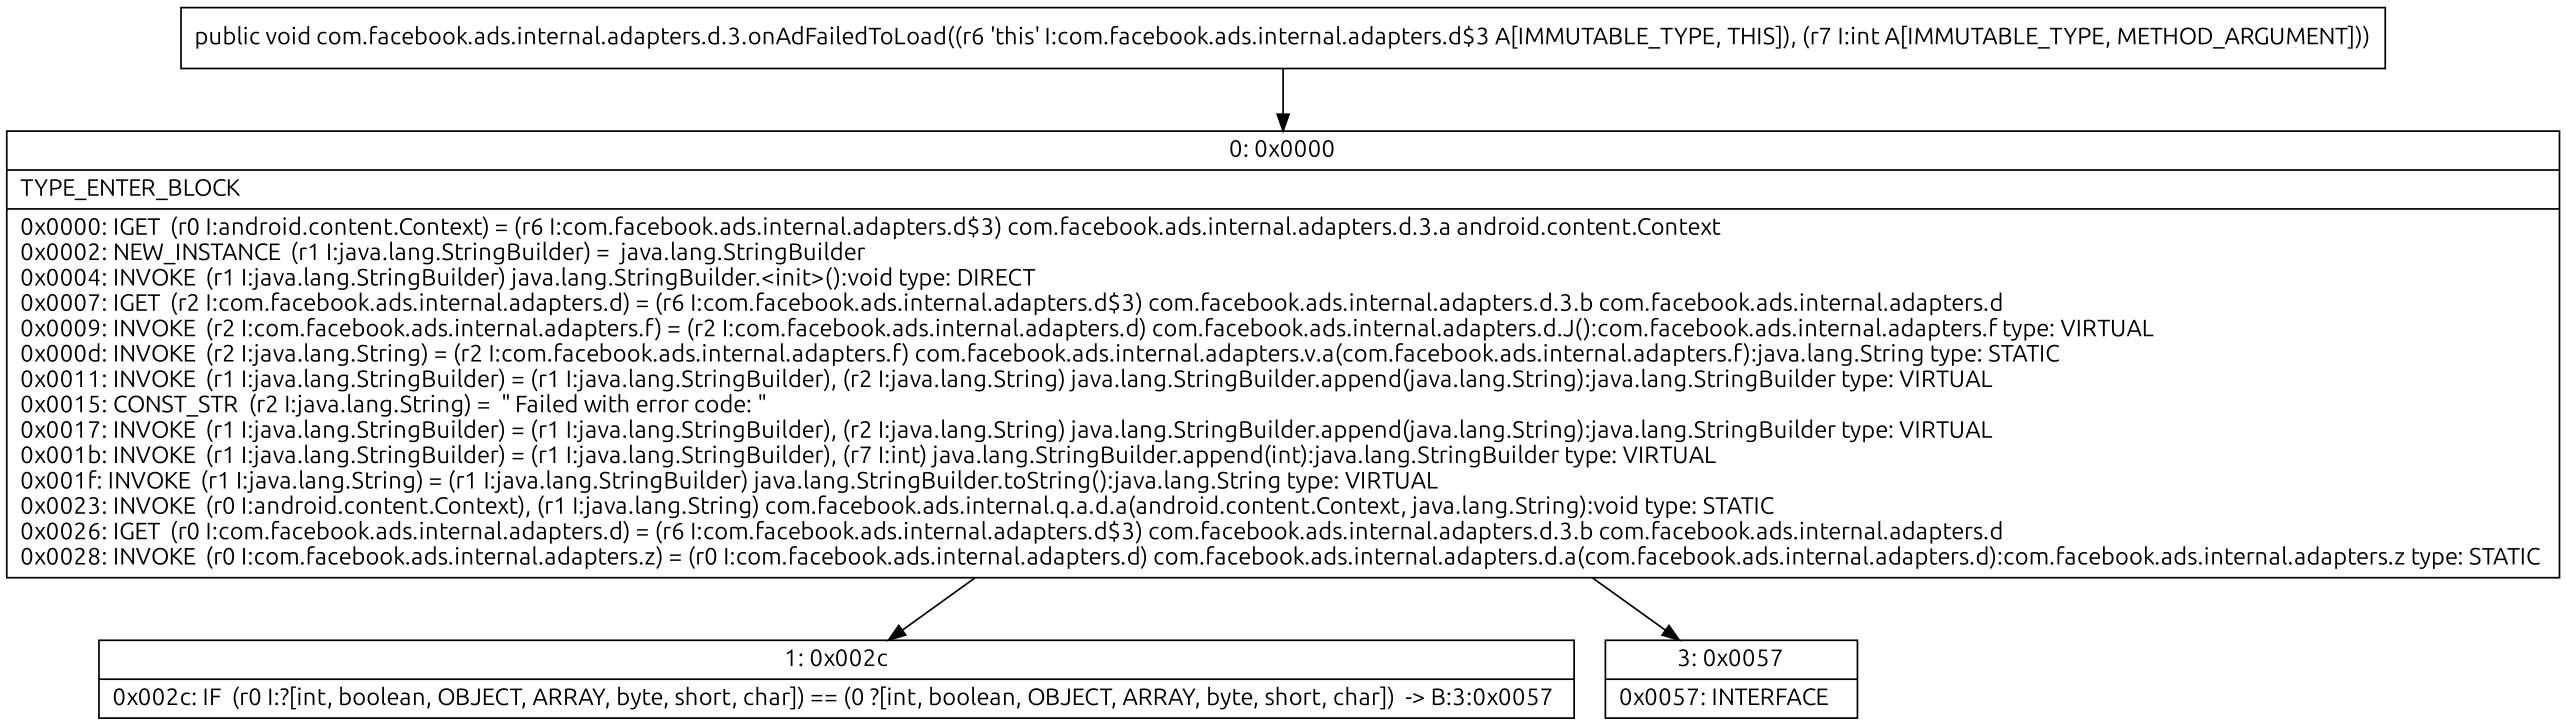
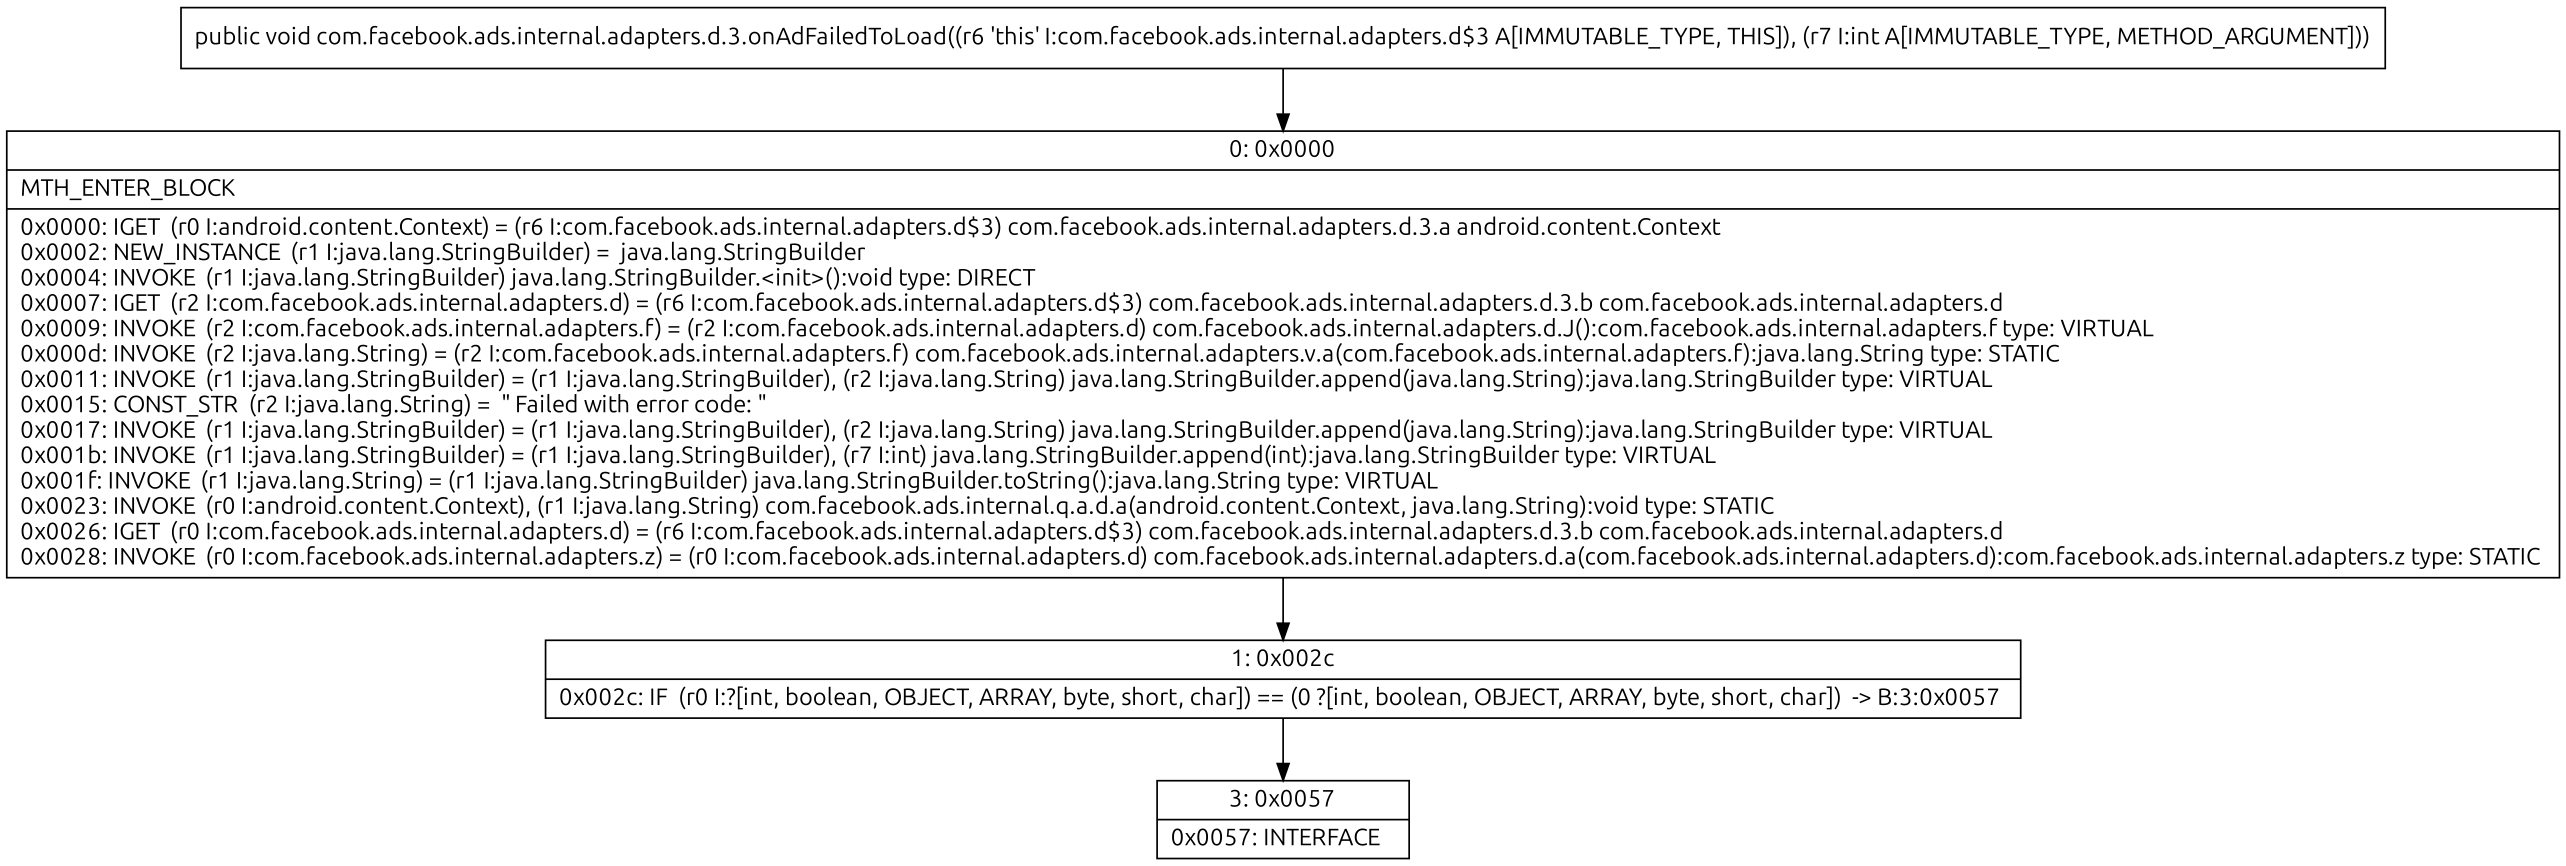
node "0: 0x0000": text "TYPE_ENTER_BLOCK" -> "MTH_ENTER_BLOCK"
edge "0: 0x0000" -> "3: 0x0057": now "1: 0x002c" -> "3: 0x0057"
